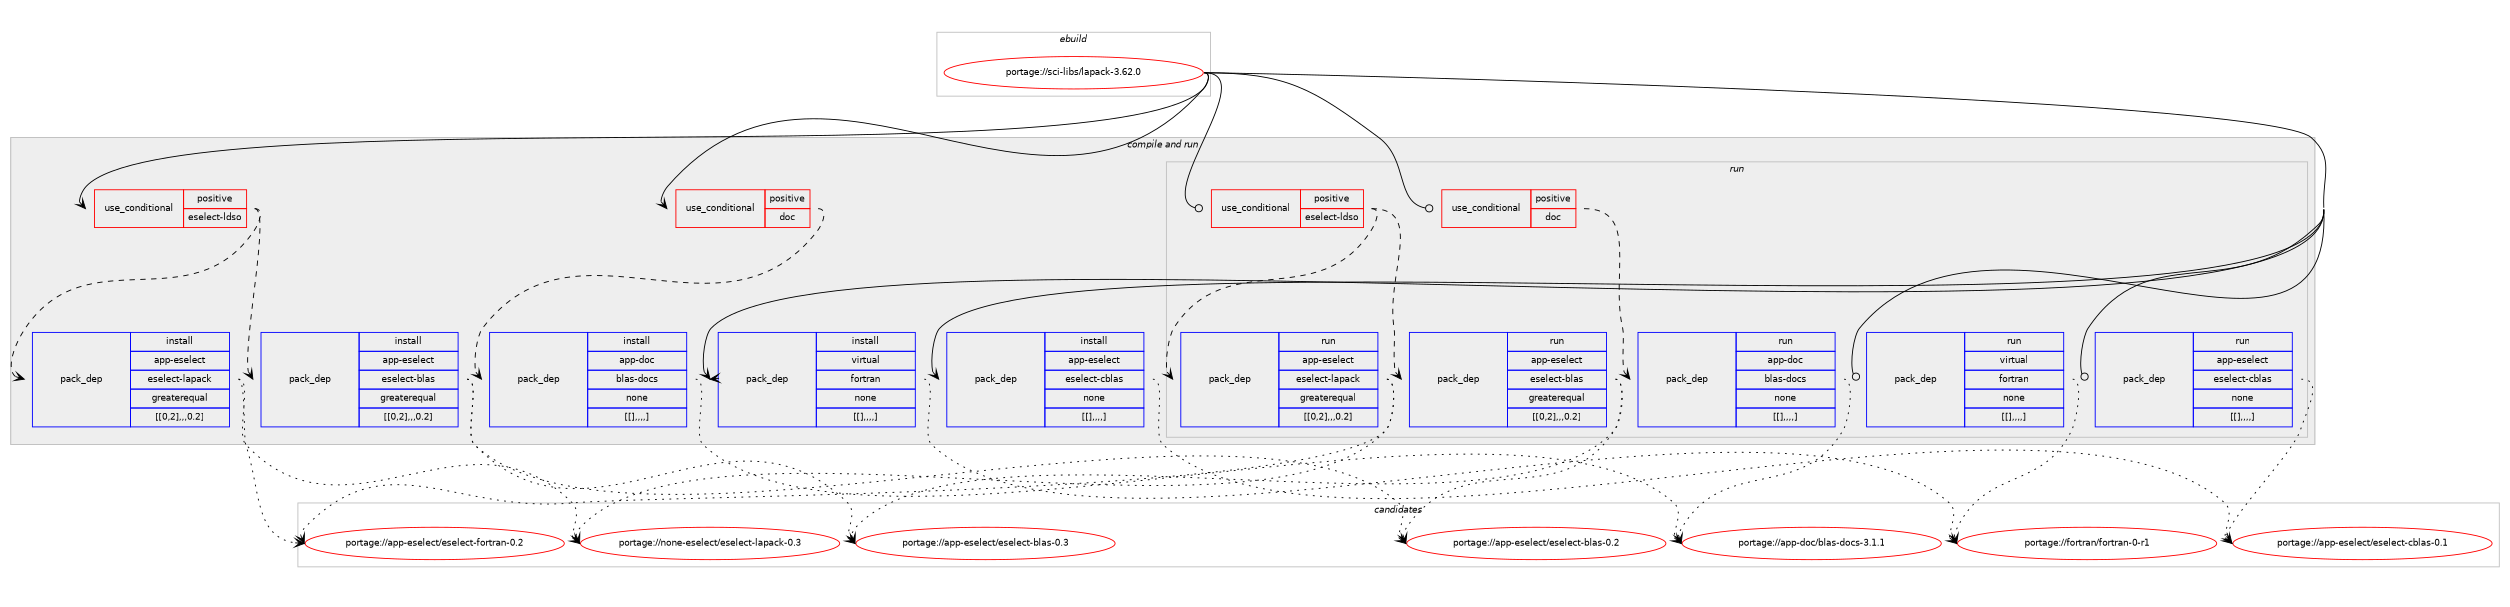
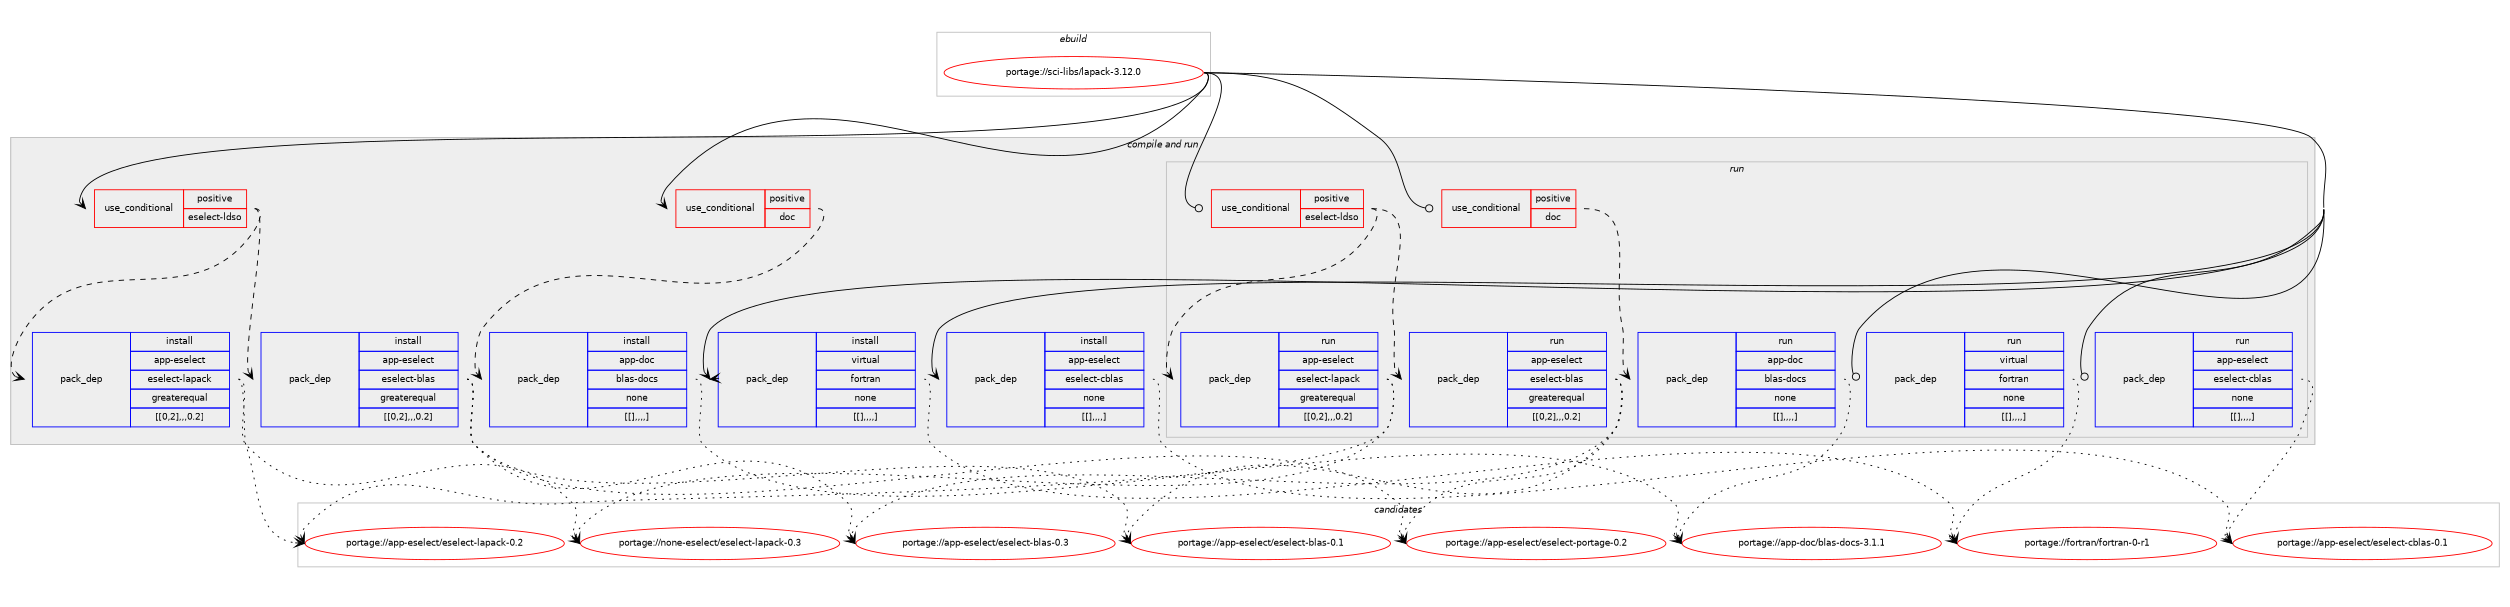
node "portage://sci-libs/lapack-3.62.0": label "portage://sci-libs/lapack-3.62.0" -> "portage://sci-libs/lapack-3.12.0"
node "portage://app-eselect/eselect-fortran-0.2": label "portage://app-eselect/eselect-fortran-0.2" -> "portage://app-eselect/eselect-lapack-0.2"
node "portage://app-eselect/eselect-blas-0.1": added
node "portage://app-eselect/eselect-blas-0.2": label "portage://app-eselect/eselect-blas-0.2" -> "portage://app-eselect/eselect-portage-0.2"
